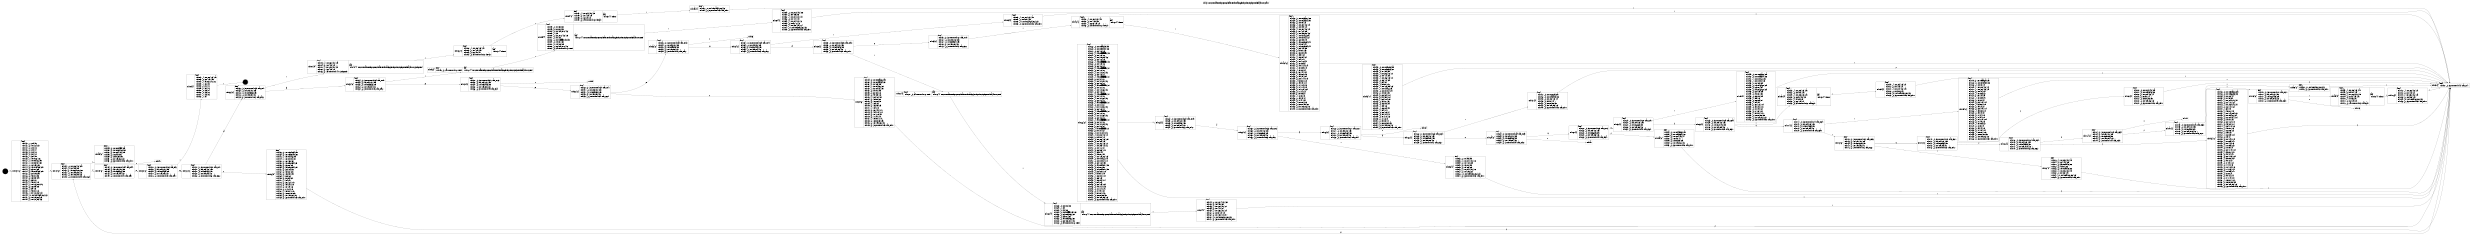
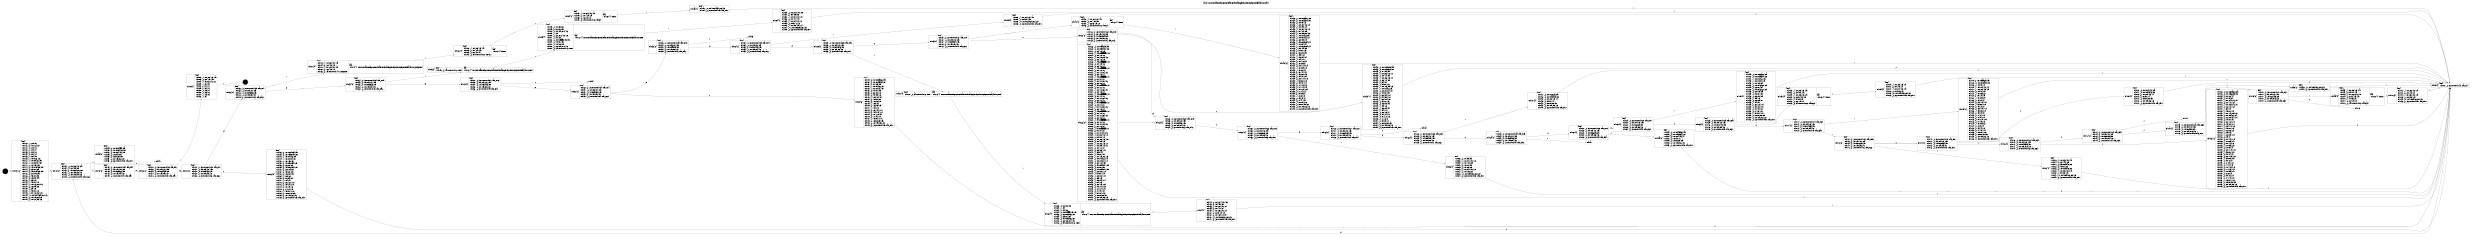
node "0x401618 [28]": added
